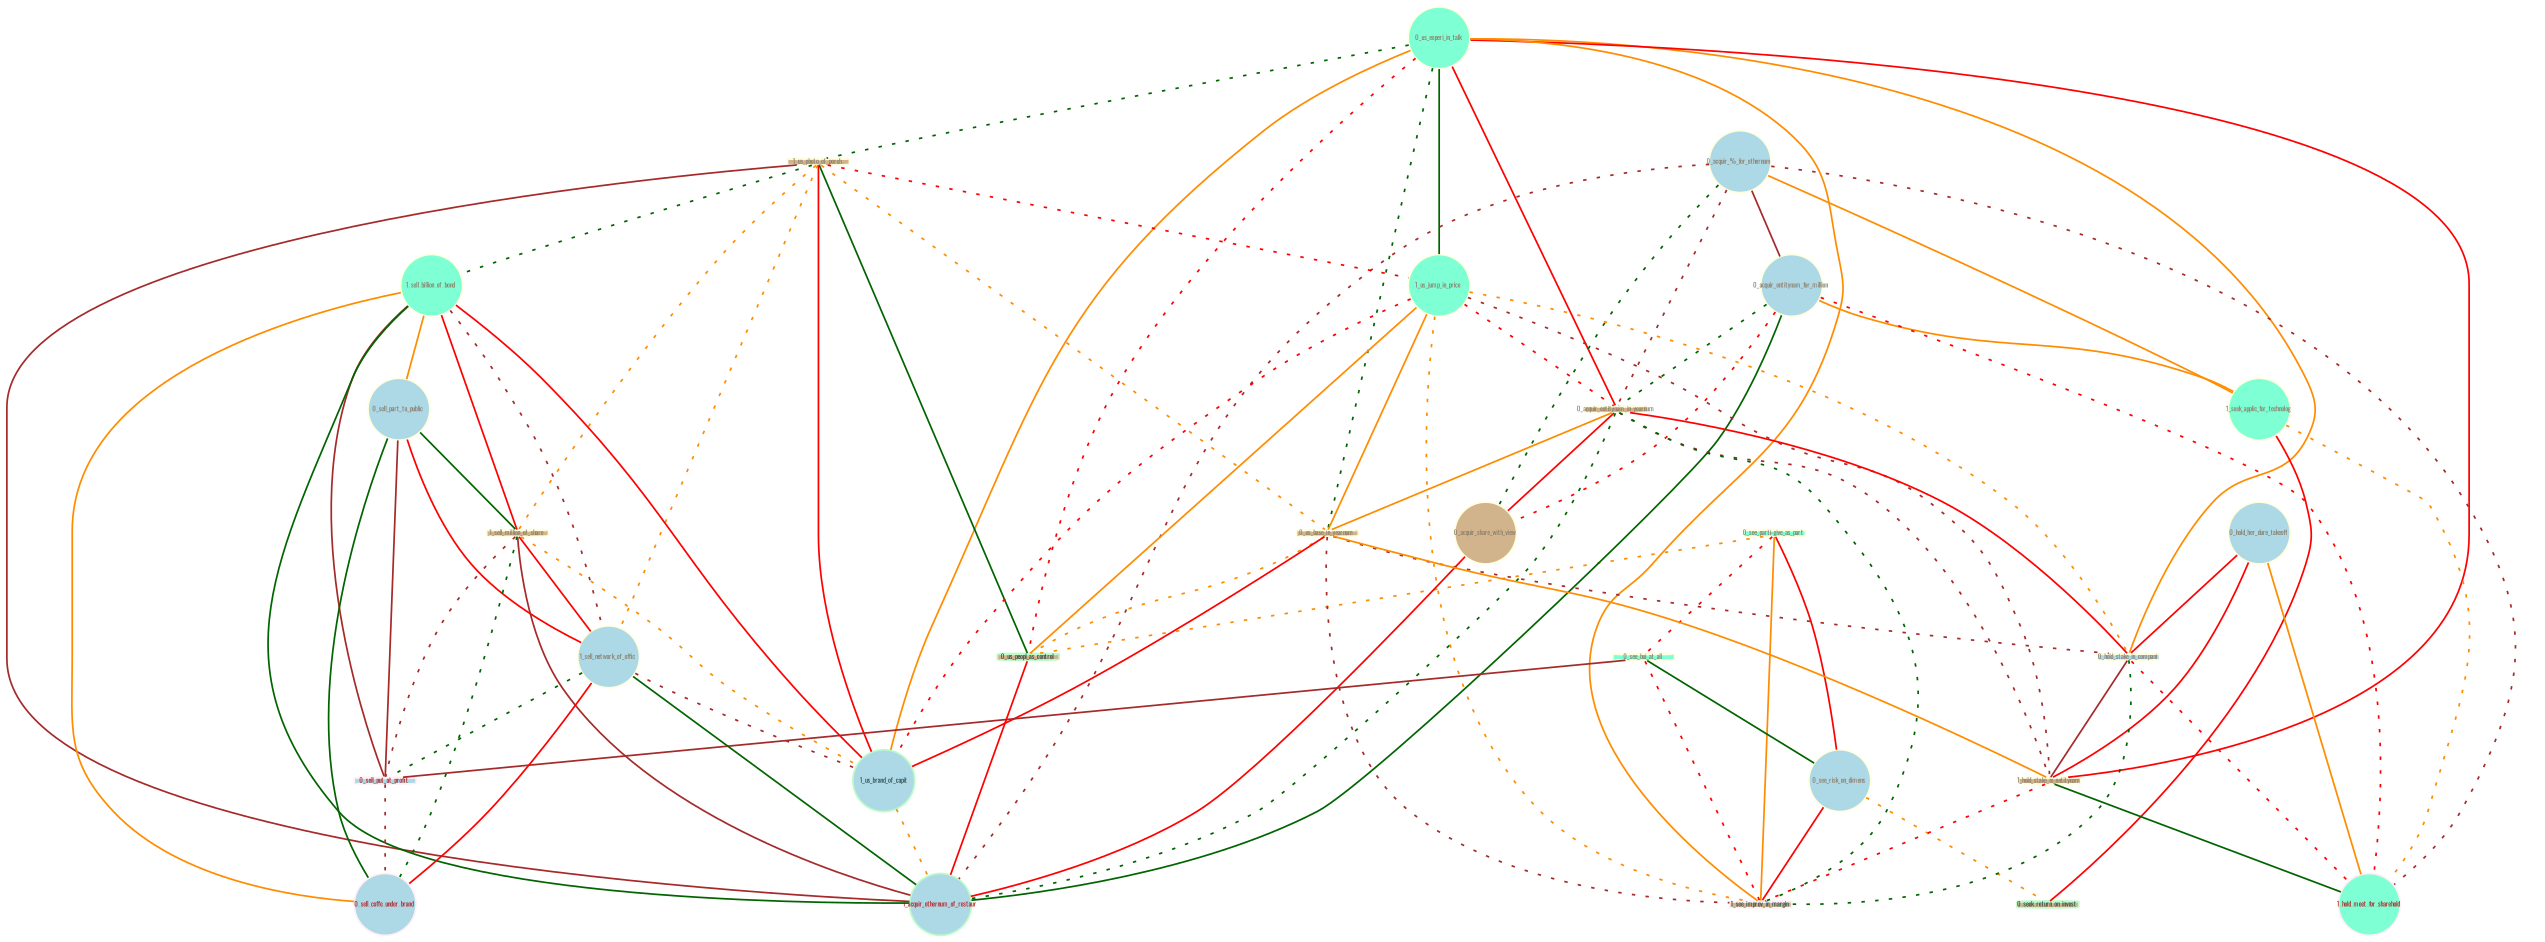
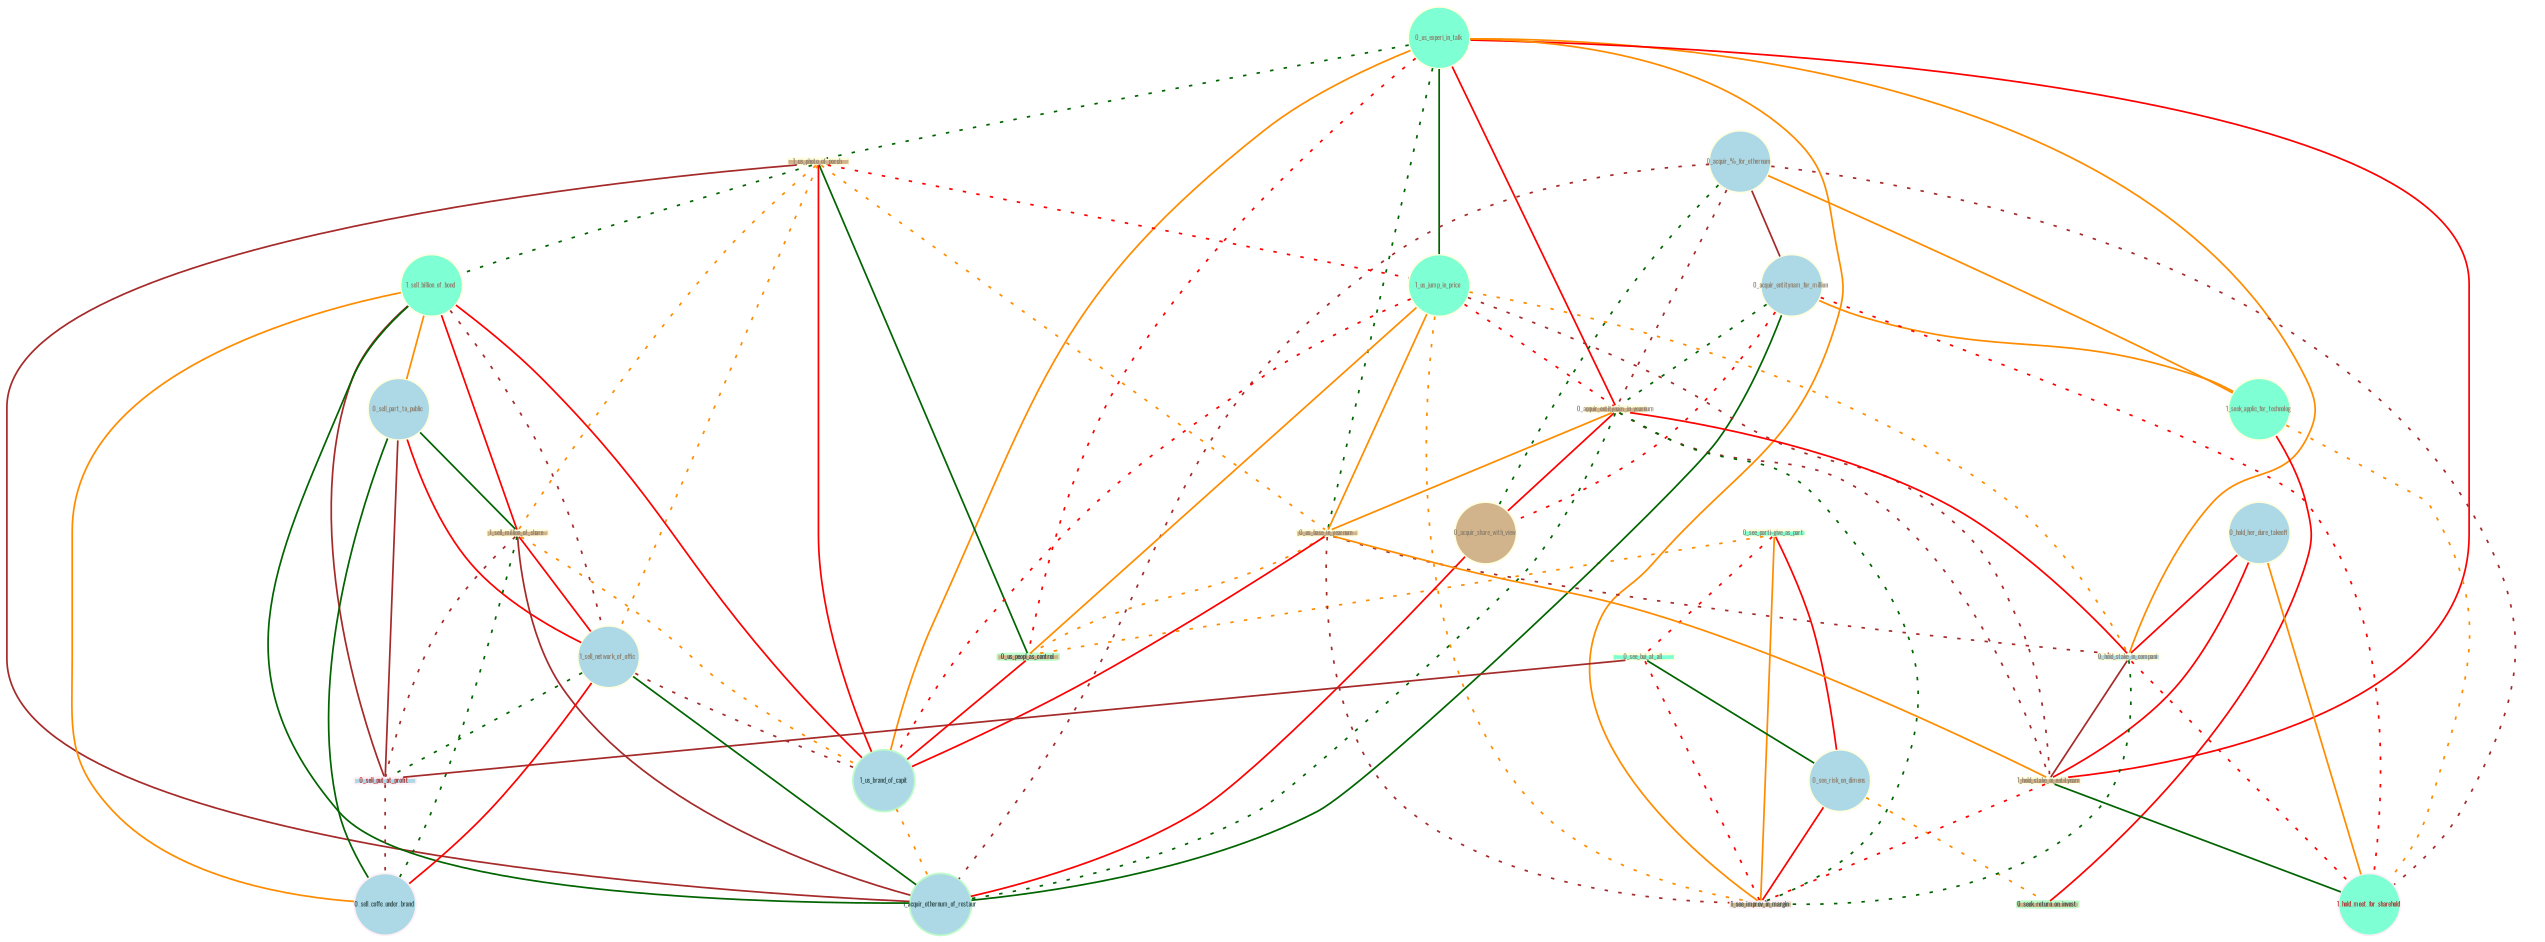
edge "0_us_peopl_as_control" -- "1_acquir_othernum_of_restaur": now "0_us_peopl_as_control" -- "1_us_brand_of_capit"
node "0_sell_coffe_under_brand": fontcolor #b22222 -> #2f4f4f
node "1_acquir_othernum_of_restaur": fontcolor #b22222 -> #2f4f4f
